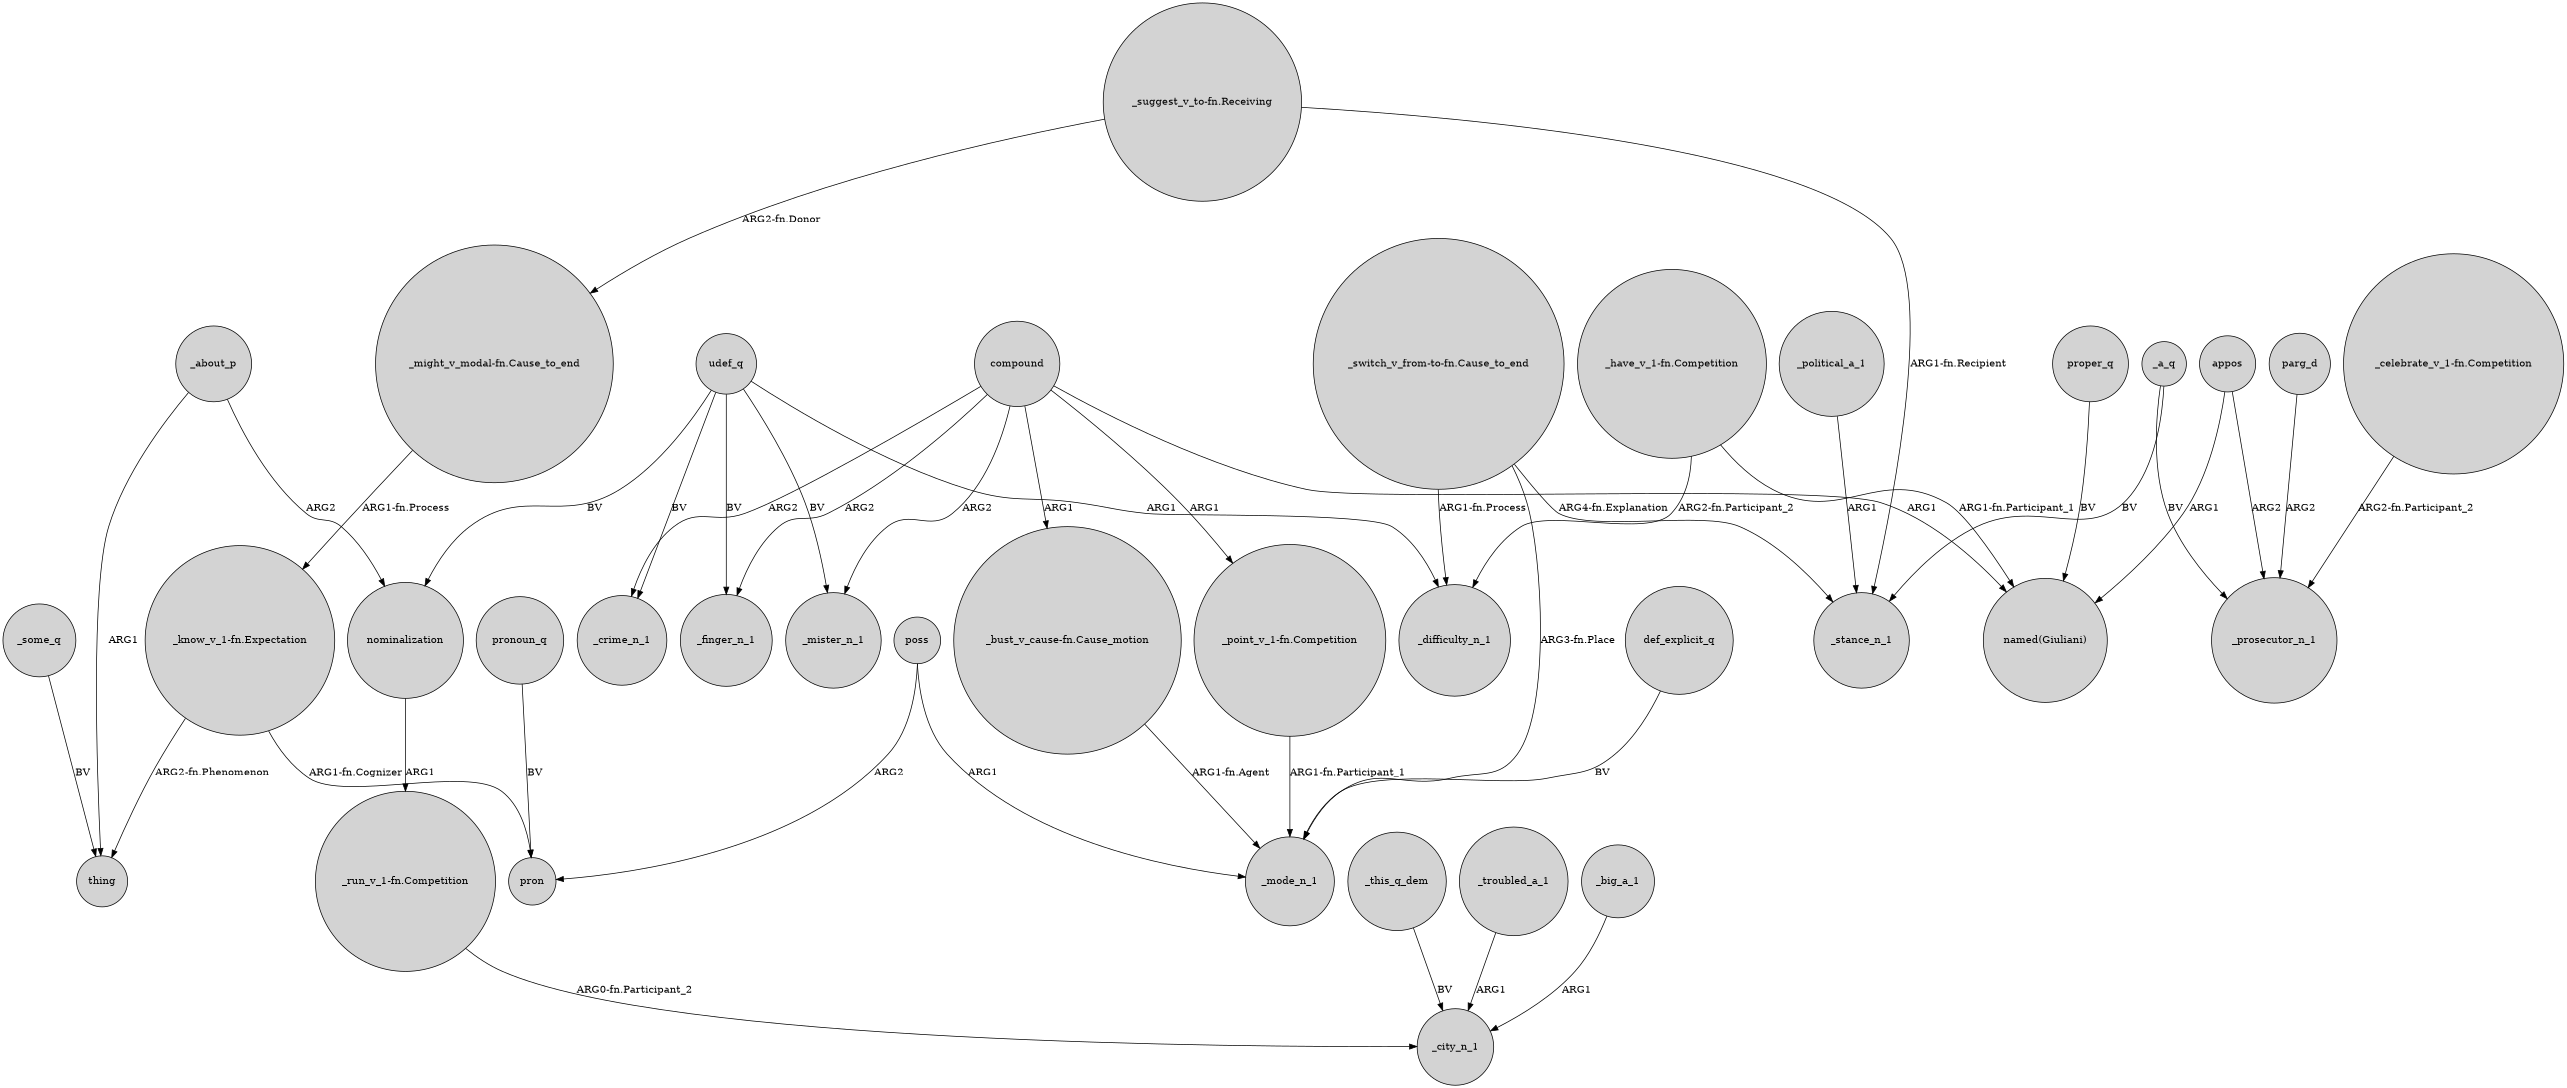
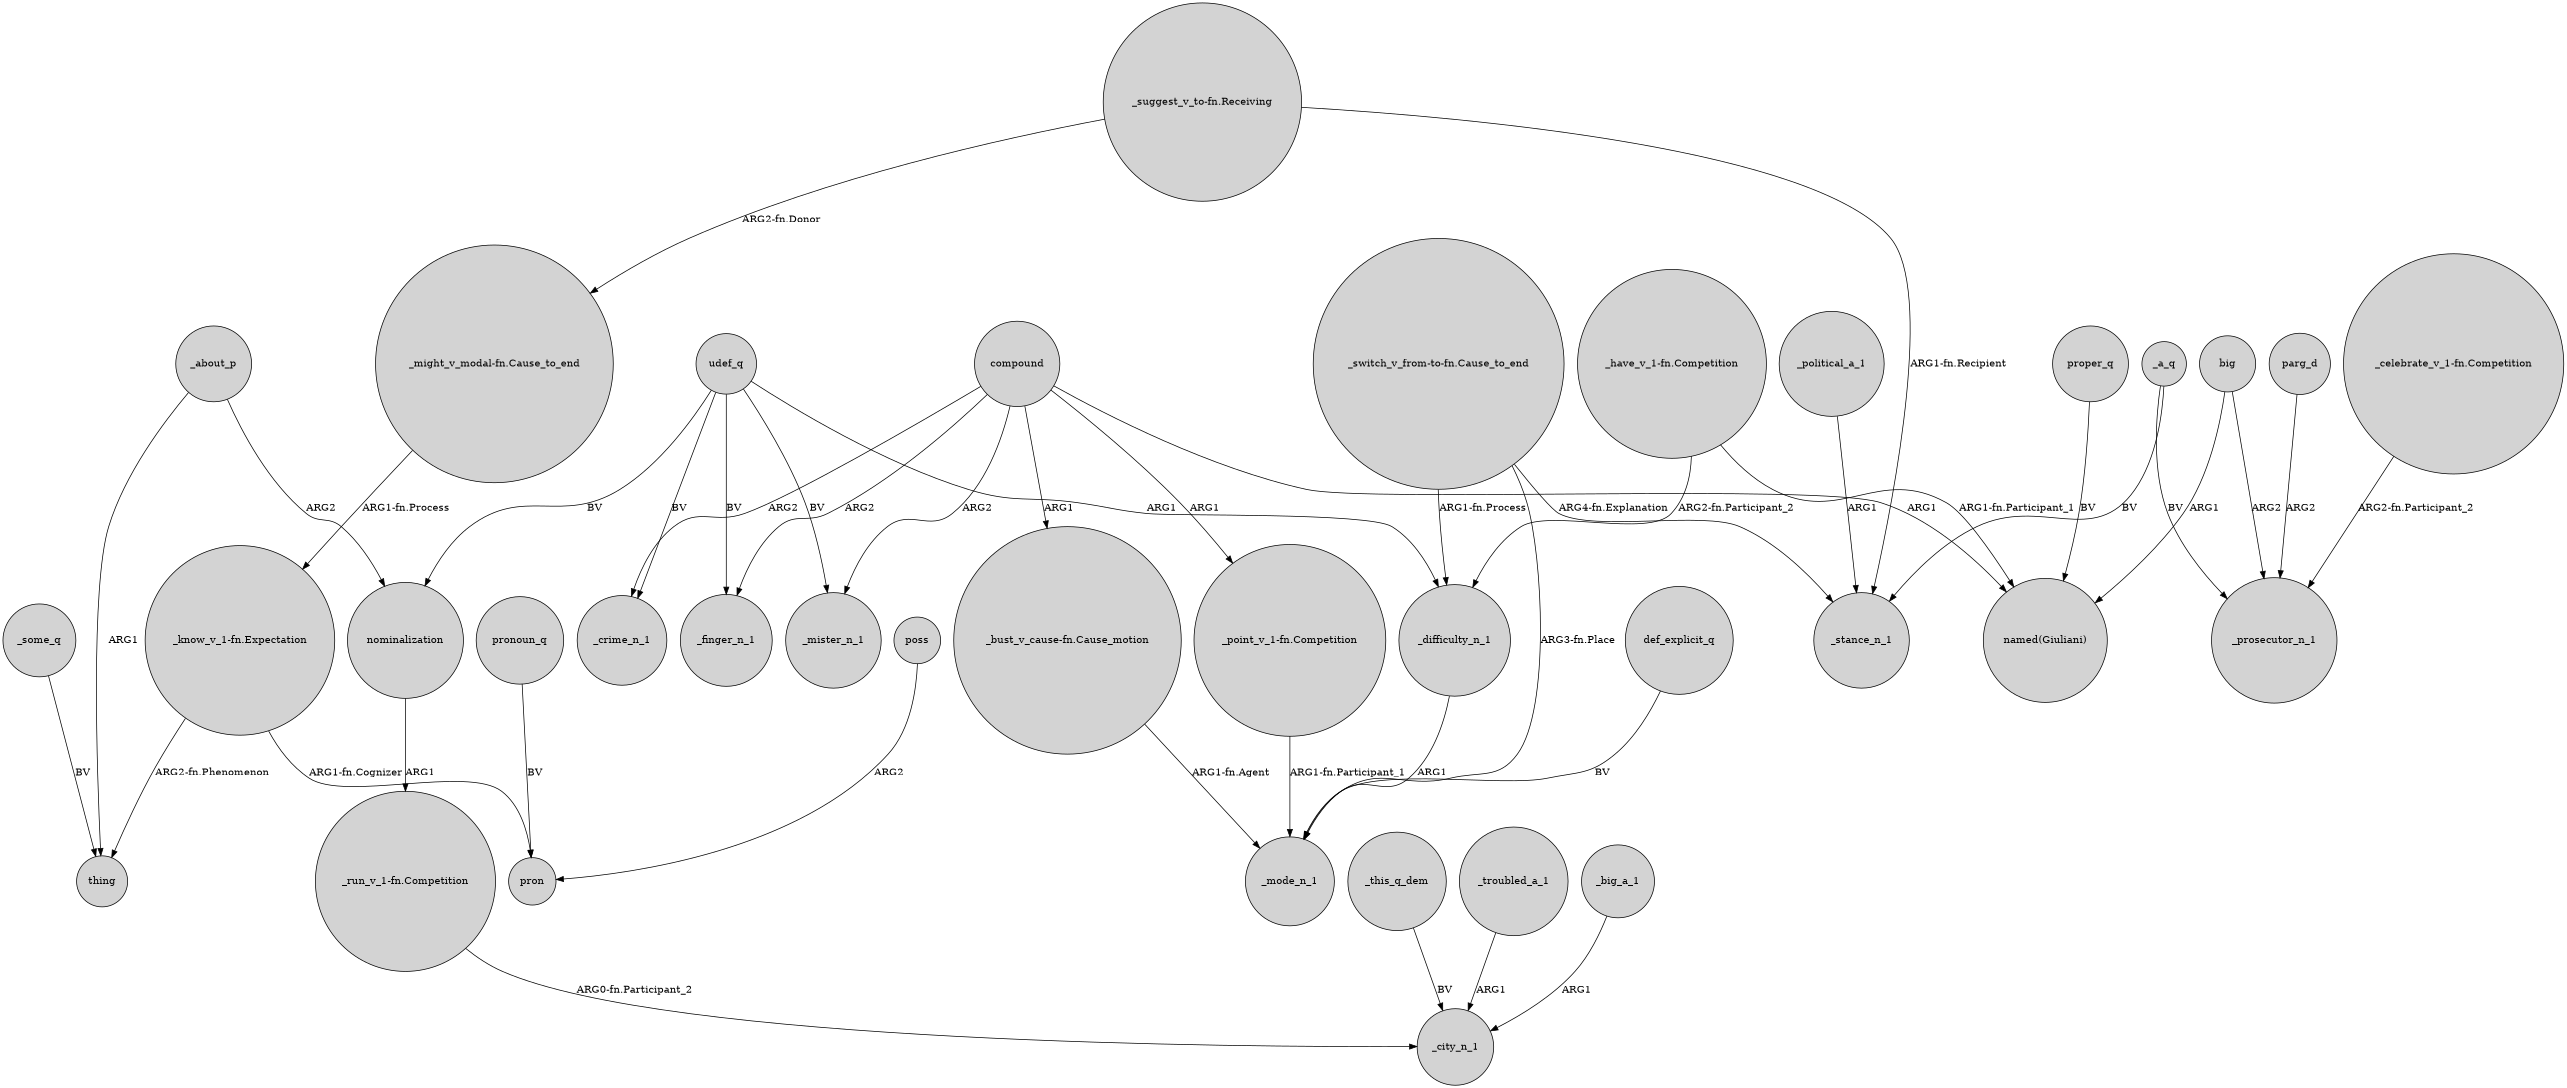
node "appos": label "appos" -> "big"
edge "poss" -> "_mode_n_1": now "_difficulty_n_1" -> "_mode_n_1"
